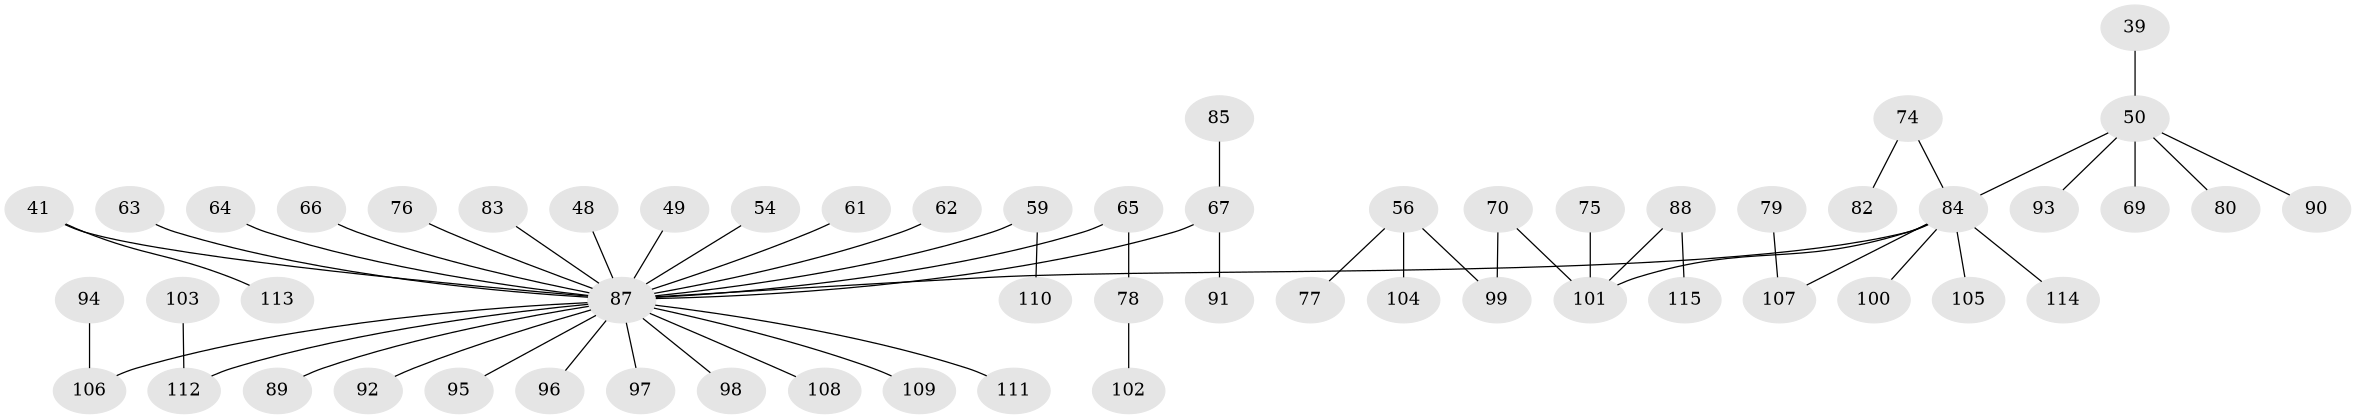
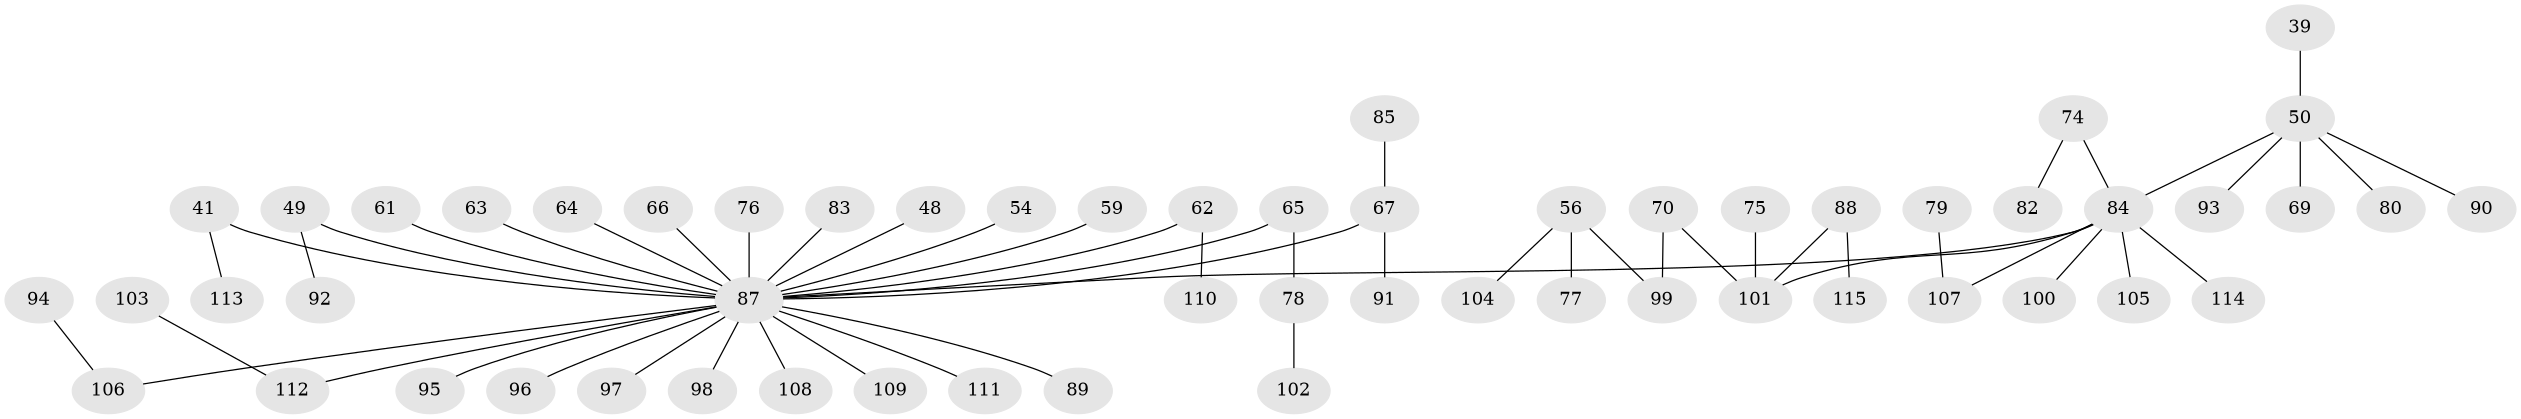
edge "59" -- "110": now "62" -- "110"
edge "87" -- "92": now "49" -- "92"
